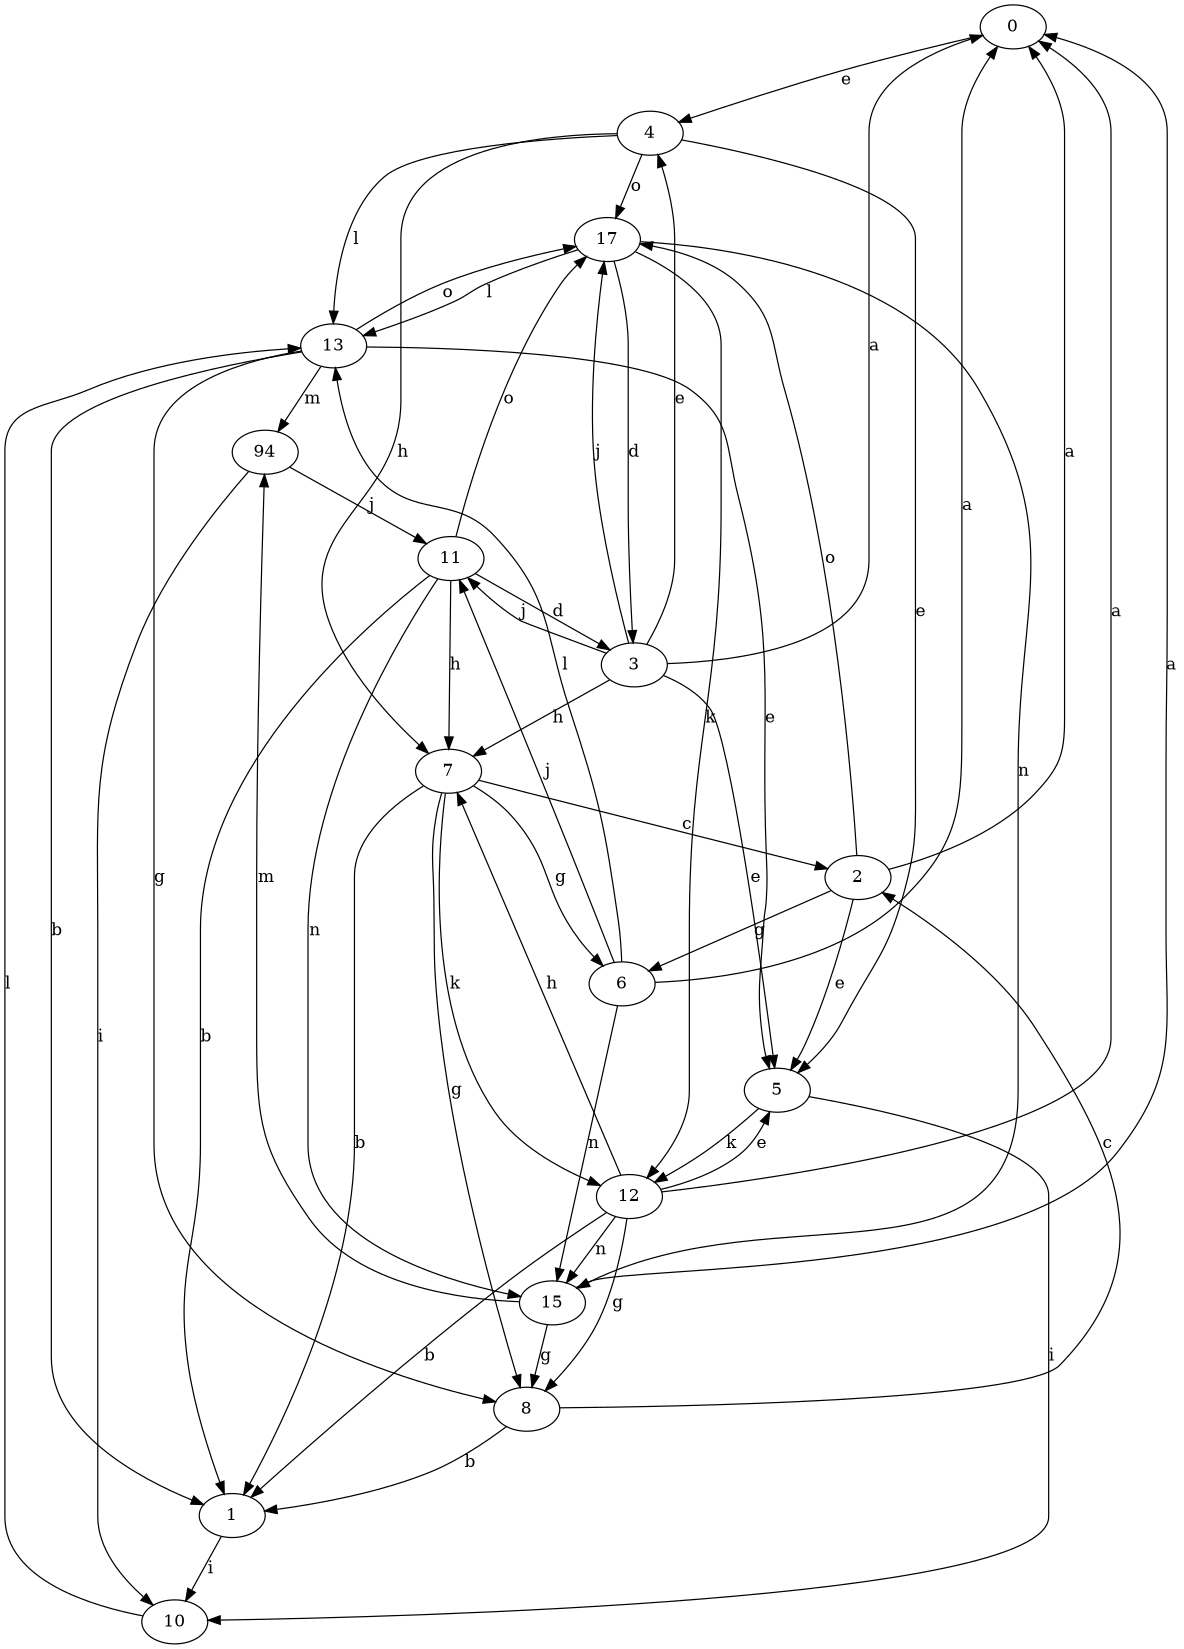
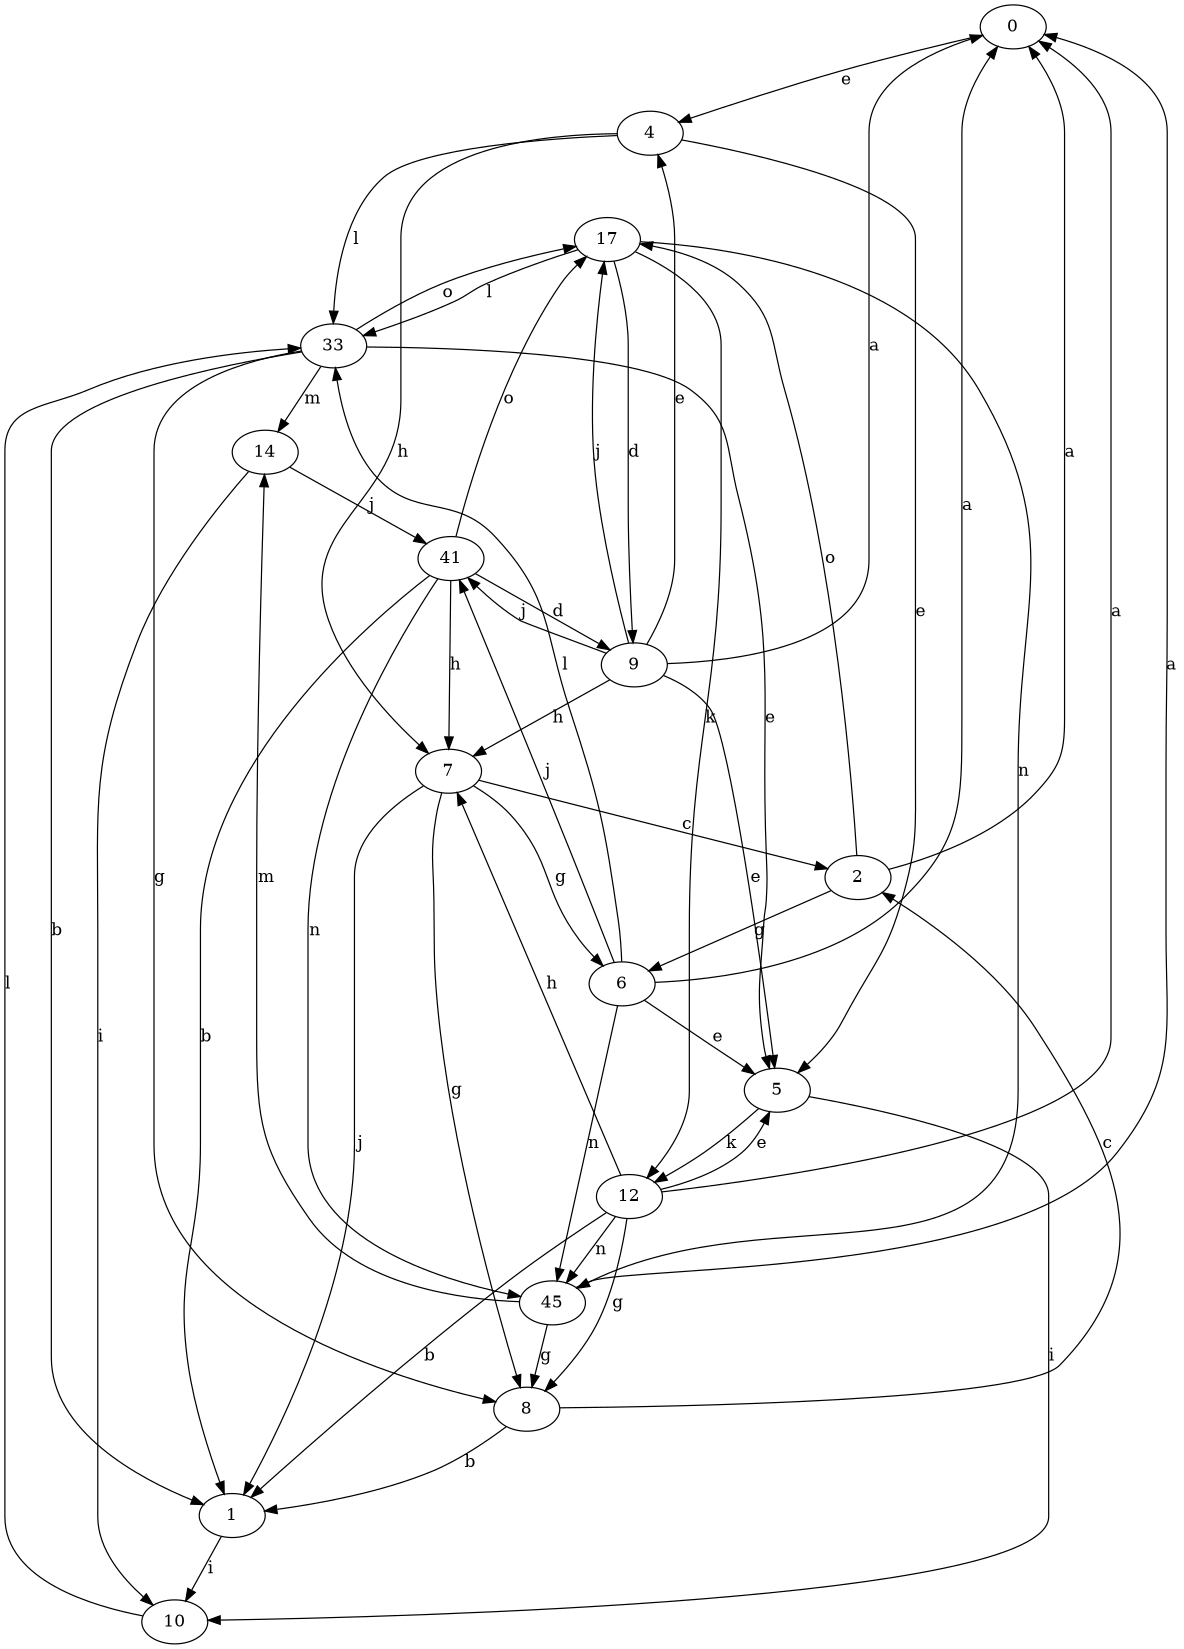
edge "4" -> "17": removed, label "o"
node "13": label "13" -> "33"
node "94": label "94" -> "14"
node "11": label "11" -> "41"
node "3": label "3" -> "9"
edge "2" -> "5": now "6" -> "5"
edge "7" -> "12": removed, label "k"
edge "7" -> "1": label "b" -> "j"
node "15": label "15" -> "45"
